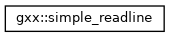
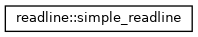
node "gxx::simple_readline": label "gxx::simple_readline" -> "readline::simple_readline"
